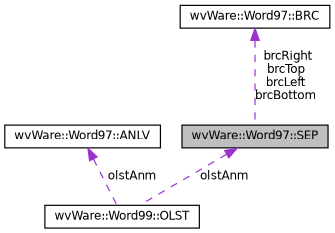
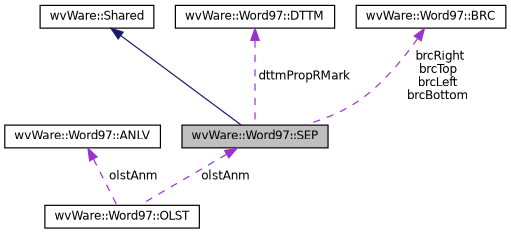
node "wvWare::Shared": added
node "wvWare::Word97::DTTM": added
node "wvWare::Word99::OLST": label "wvWare::Word99::OLST" -> "wvWare::Word97::OLST"
